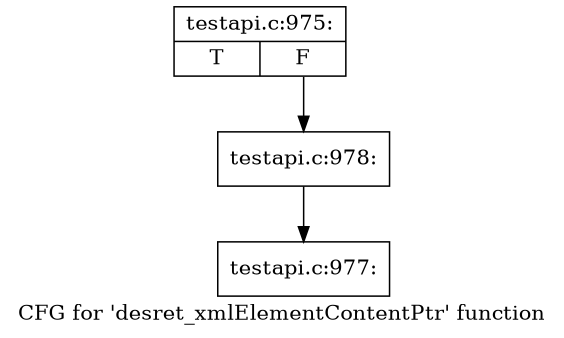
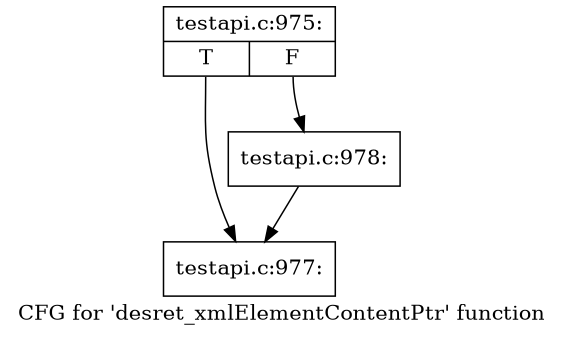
edge "testapi.c:975:" -> "testapi.c:977:": added
